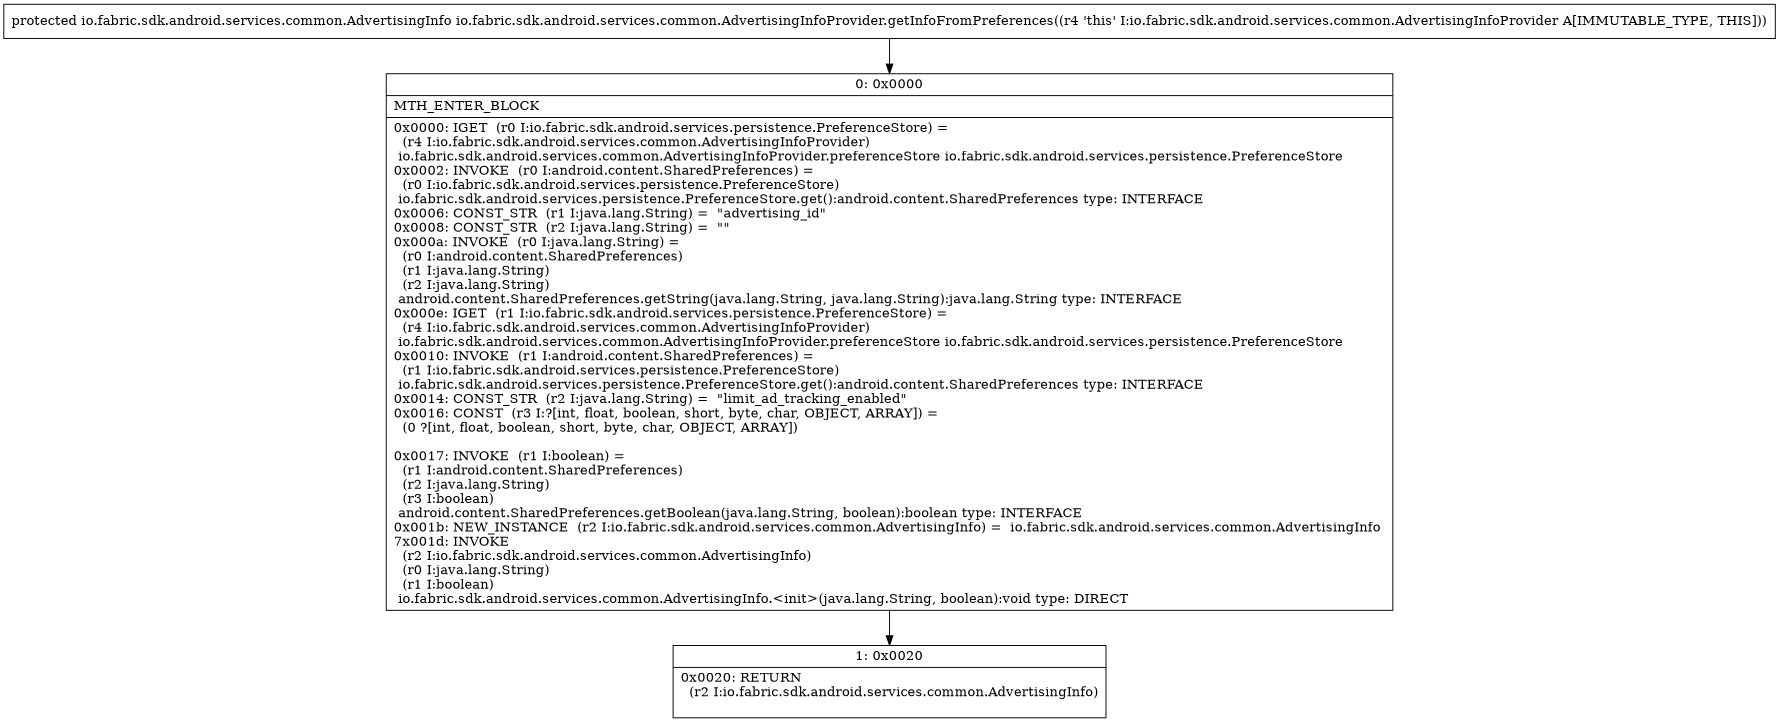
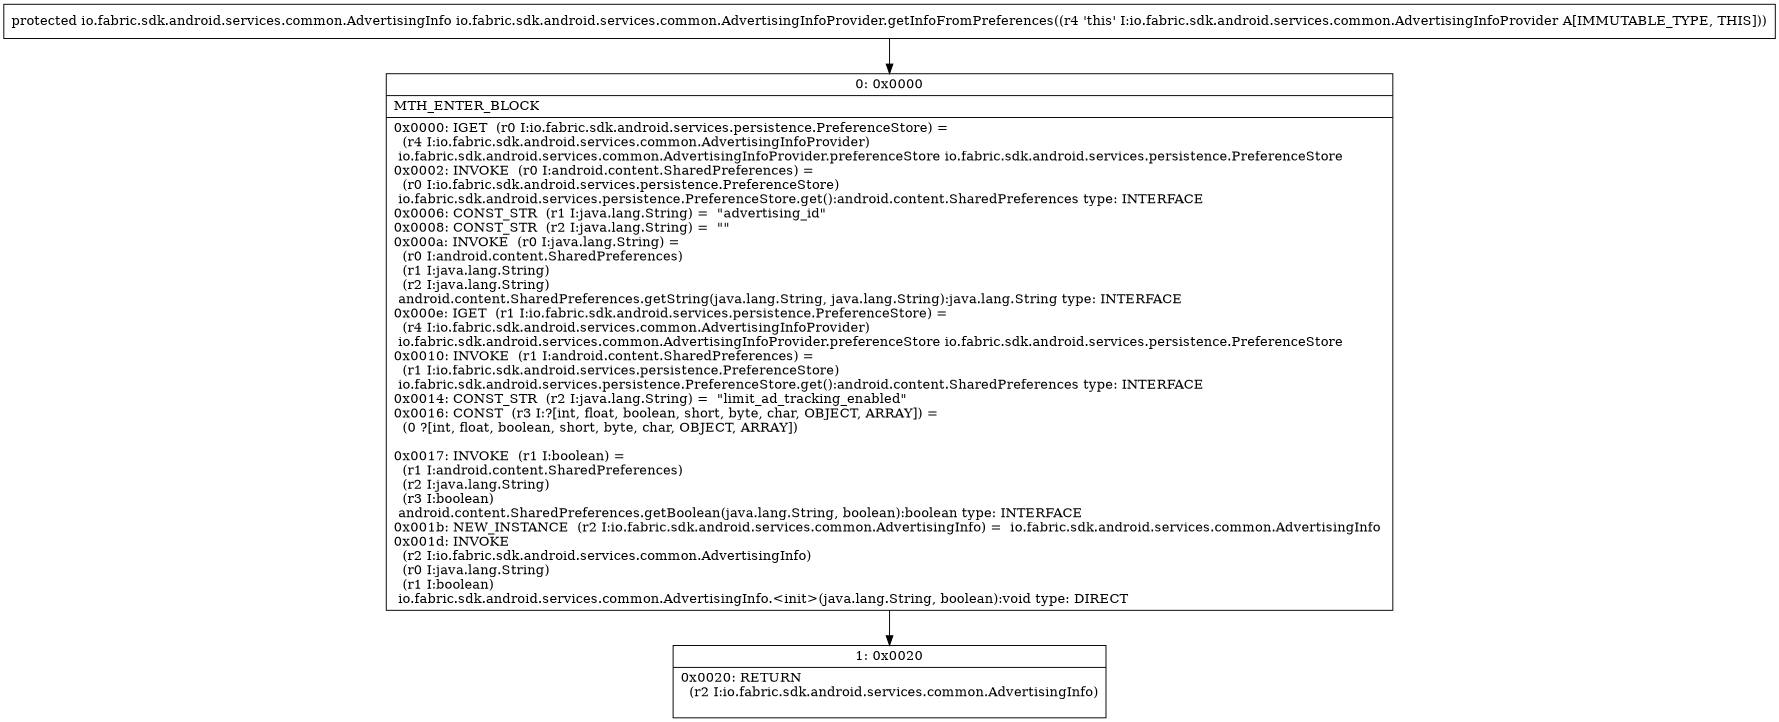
node "0: 0x0000": text "7x001d: INVOKE" -> "0x001d: INVOKE"
